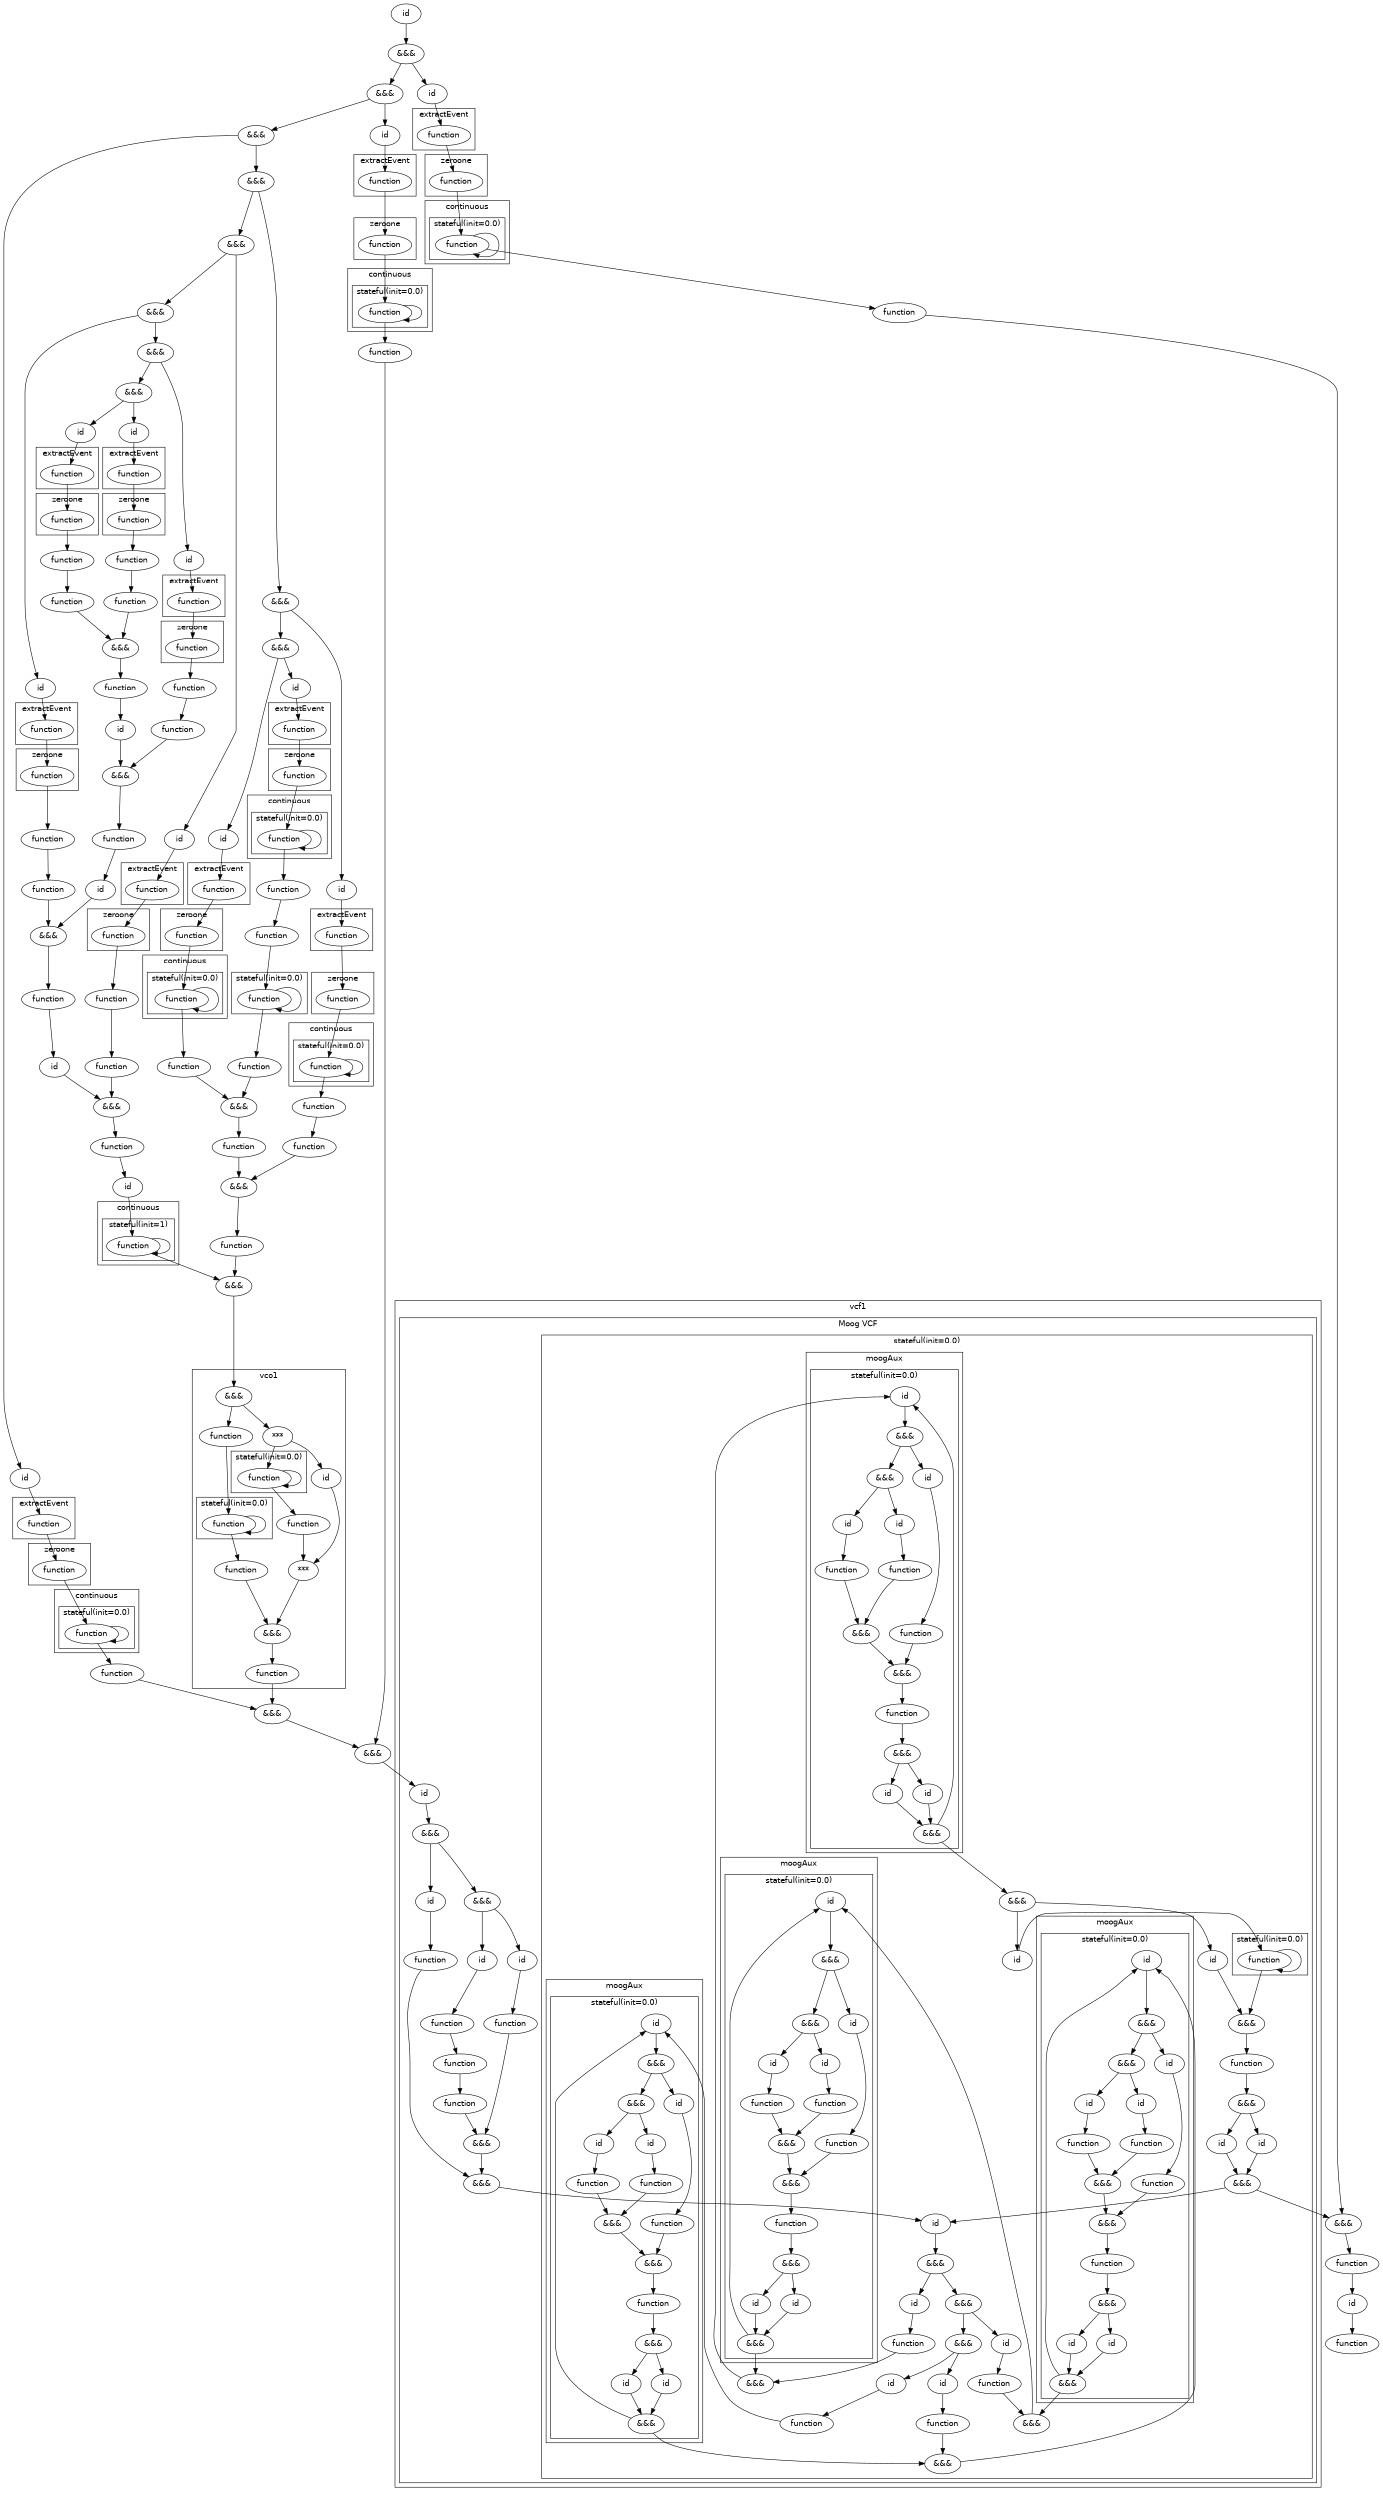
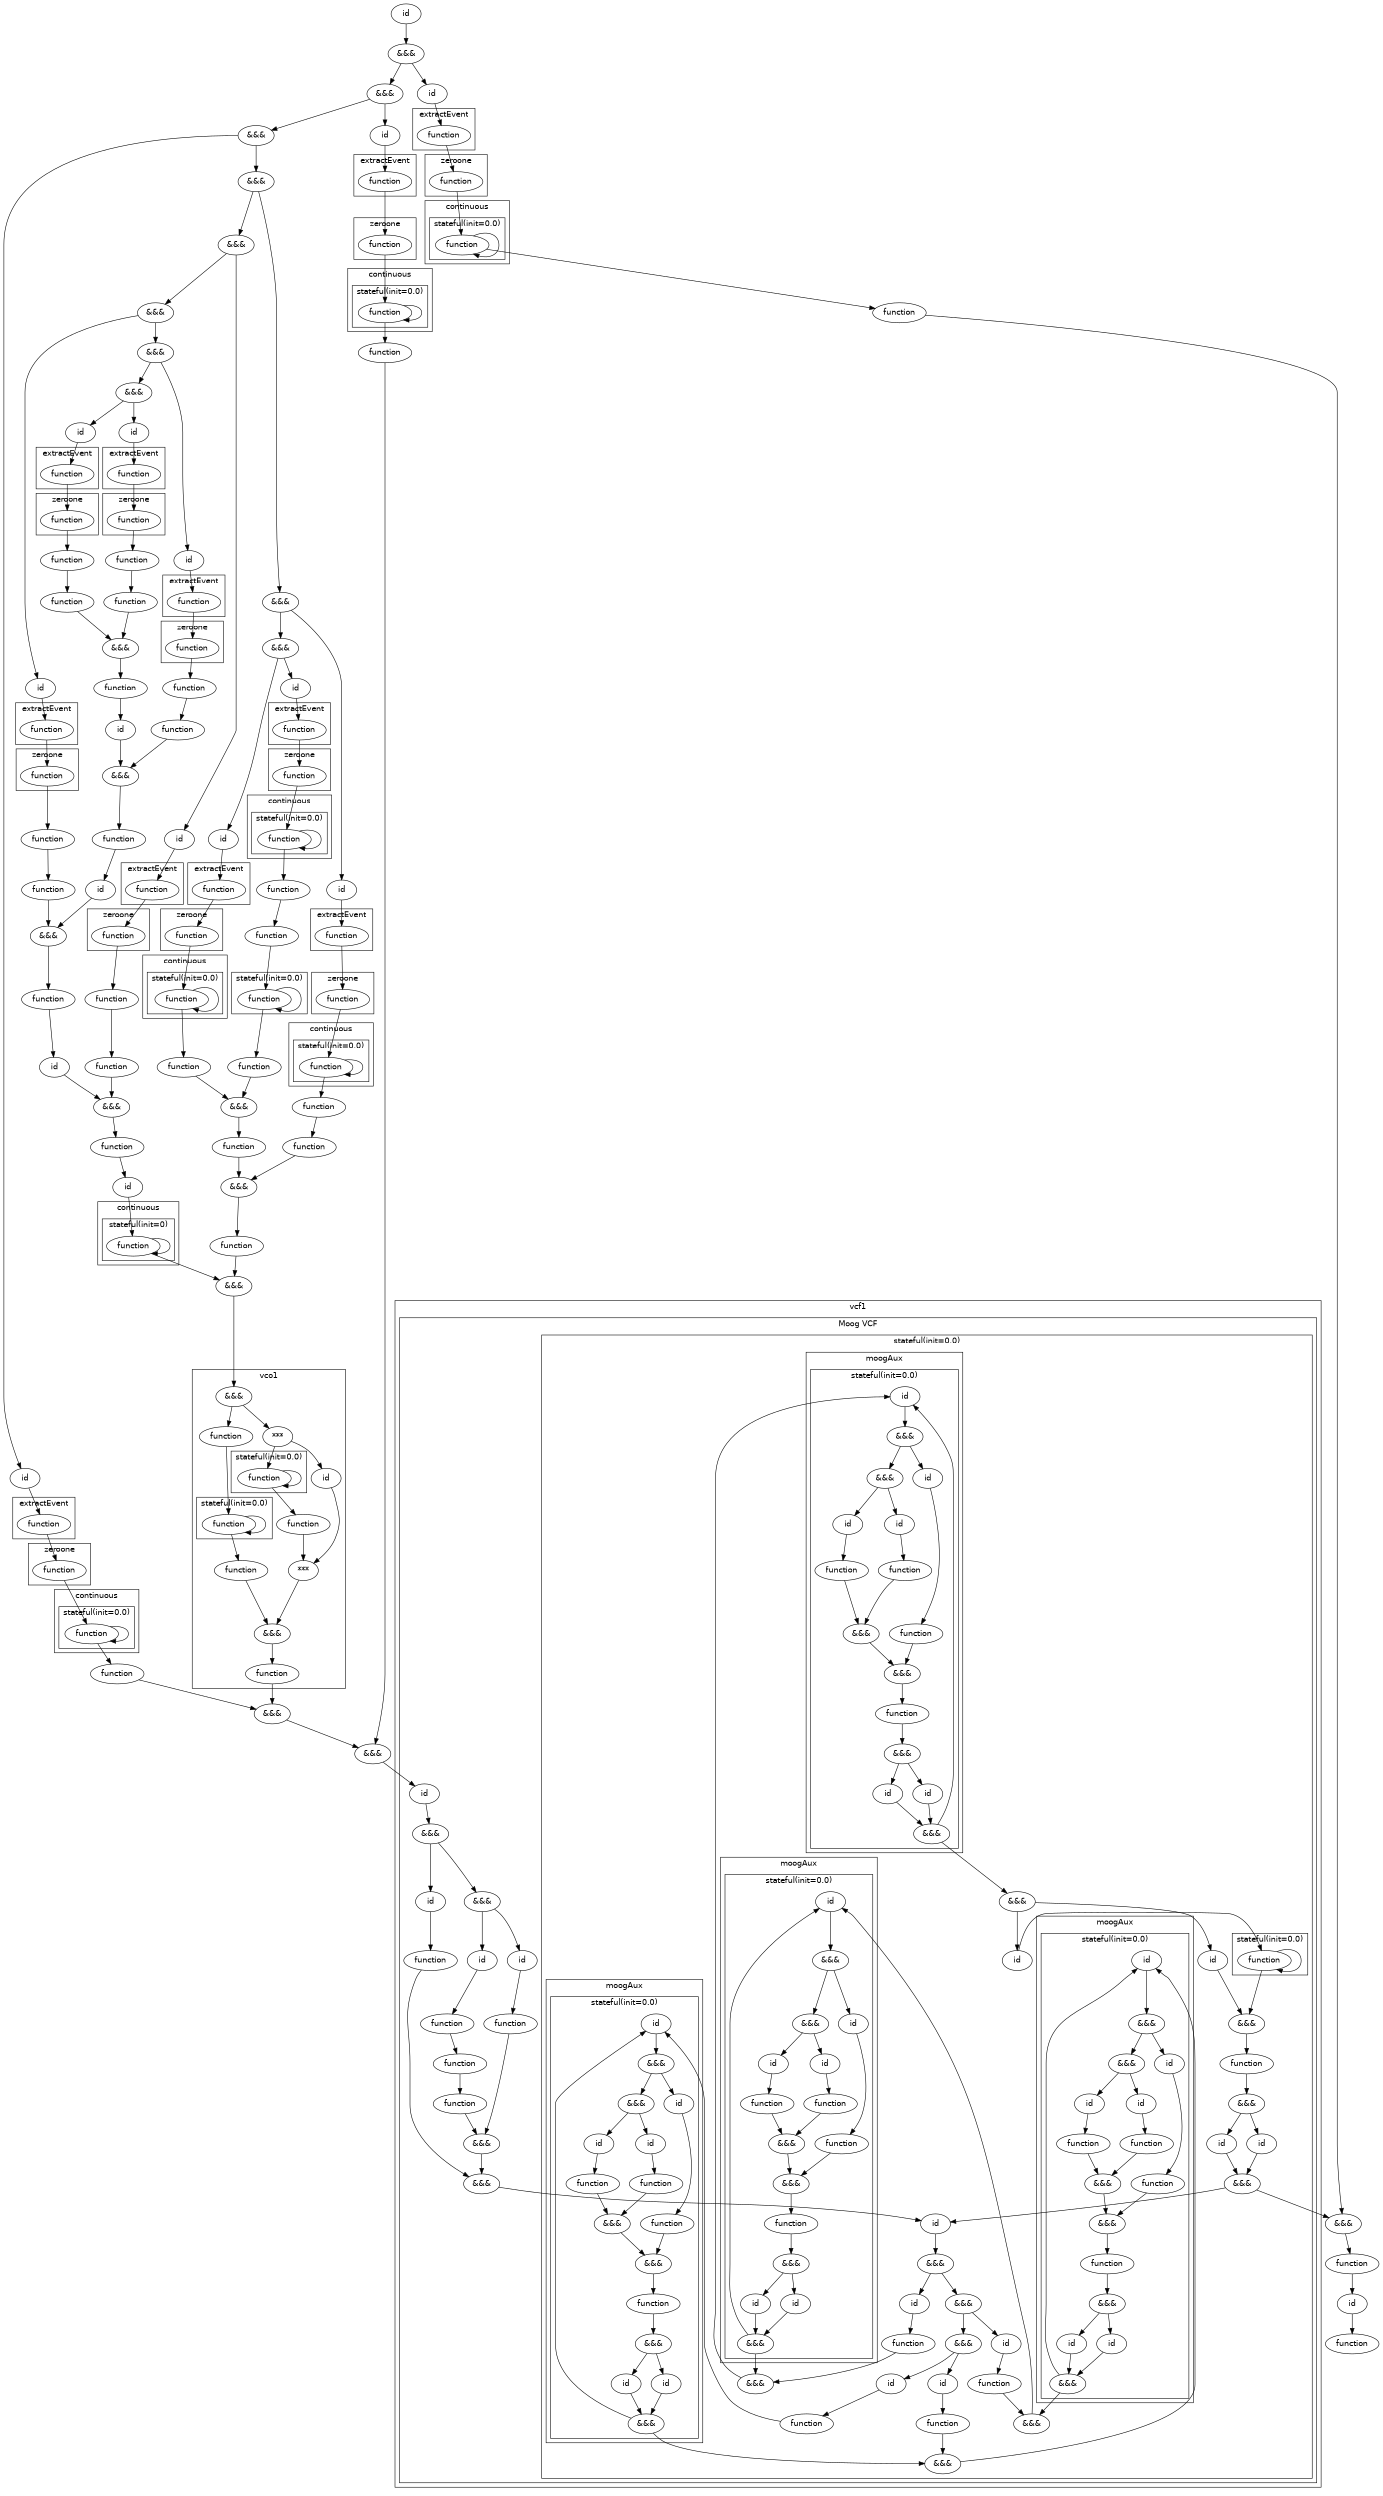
cluster "stateful(init=1)": label "stateful(init=1)" -> "stateful(init=0)"
